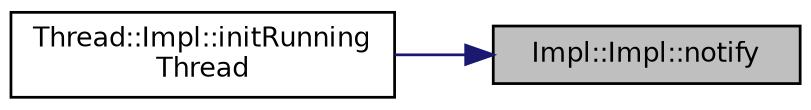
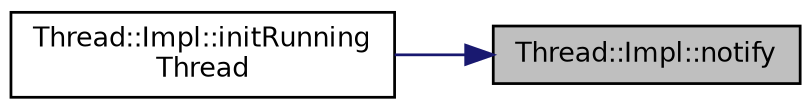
node "Impl::Impl::notify": label "Impl::Impl::notify" -> "Thread::Impl::notify"
